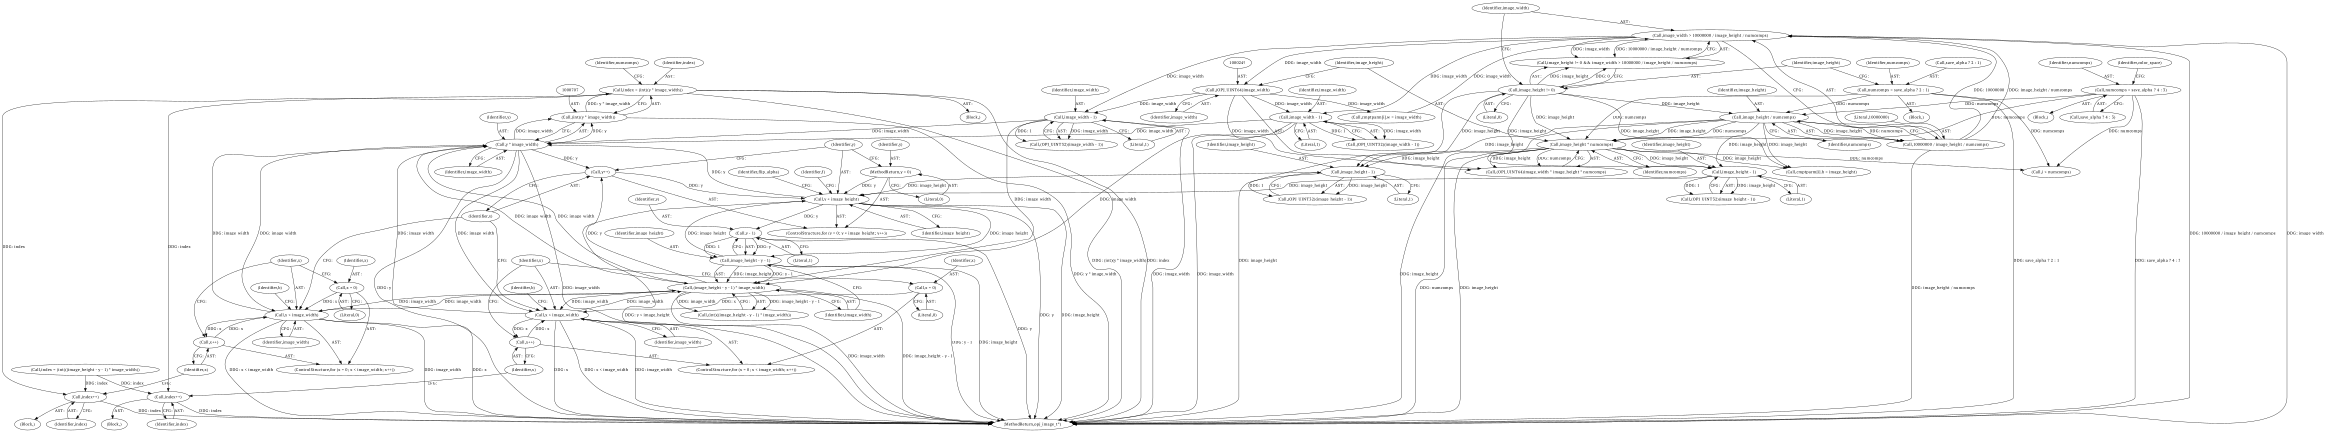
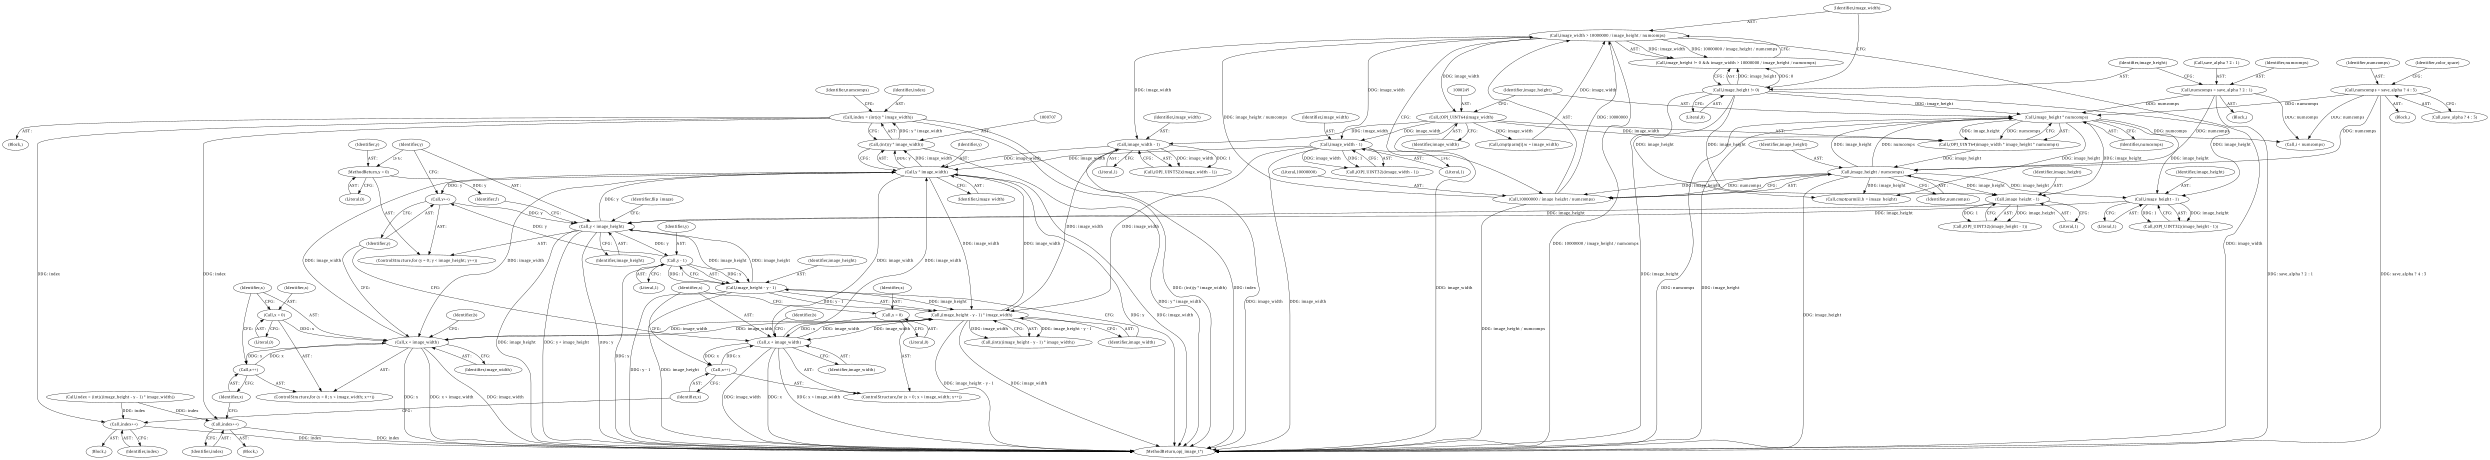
edge "(Call,image_height != 0)" -> "(Call,image_height / numcomps)": now "(Call,(OPJ_UINT64)image_width * image_height * numcomps)" -> "(Call,image_height / numcomps)"
node "(Identifier,flip_alpha)": label "(Identifier,flip_alpha)" -> "(Identifier,flip_image)"
edge "(MethodReturn,y = 0)" -> "(Call,y < image_height)": now "(MethodReturn,y = 0)" -> "(Identifier,f)"
edge "(Call,(image_height - y - 1) * image_width)" -> "(Call,y++)": now "(Call,y - 1)" -> "(Call,y++)"
edge "(Call,(OPJ_UINT64)image_width)" -> "(MethodReturn,opj_image_t*)": added, label "DDG: image_width"
